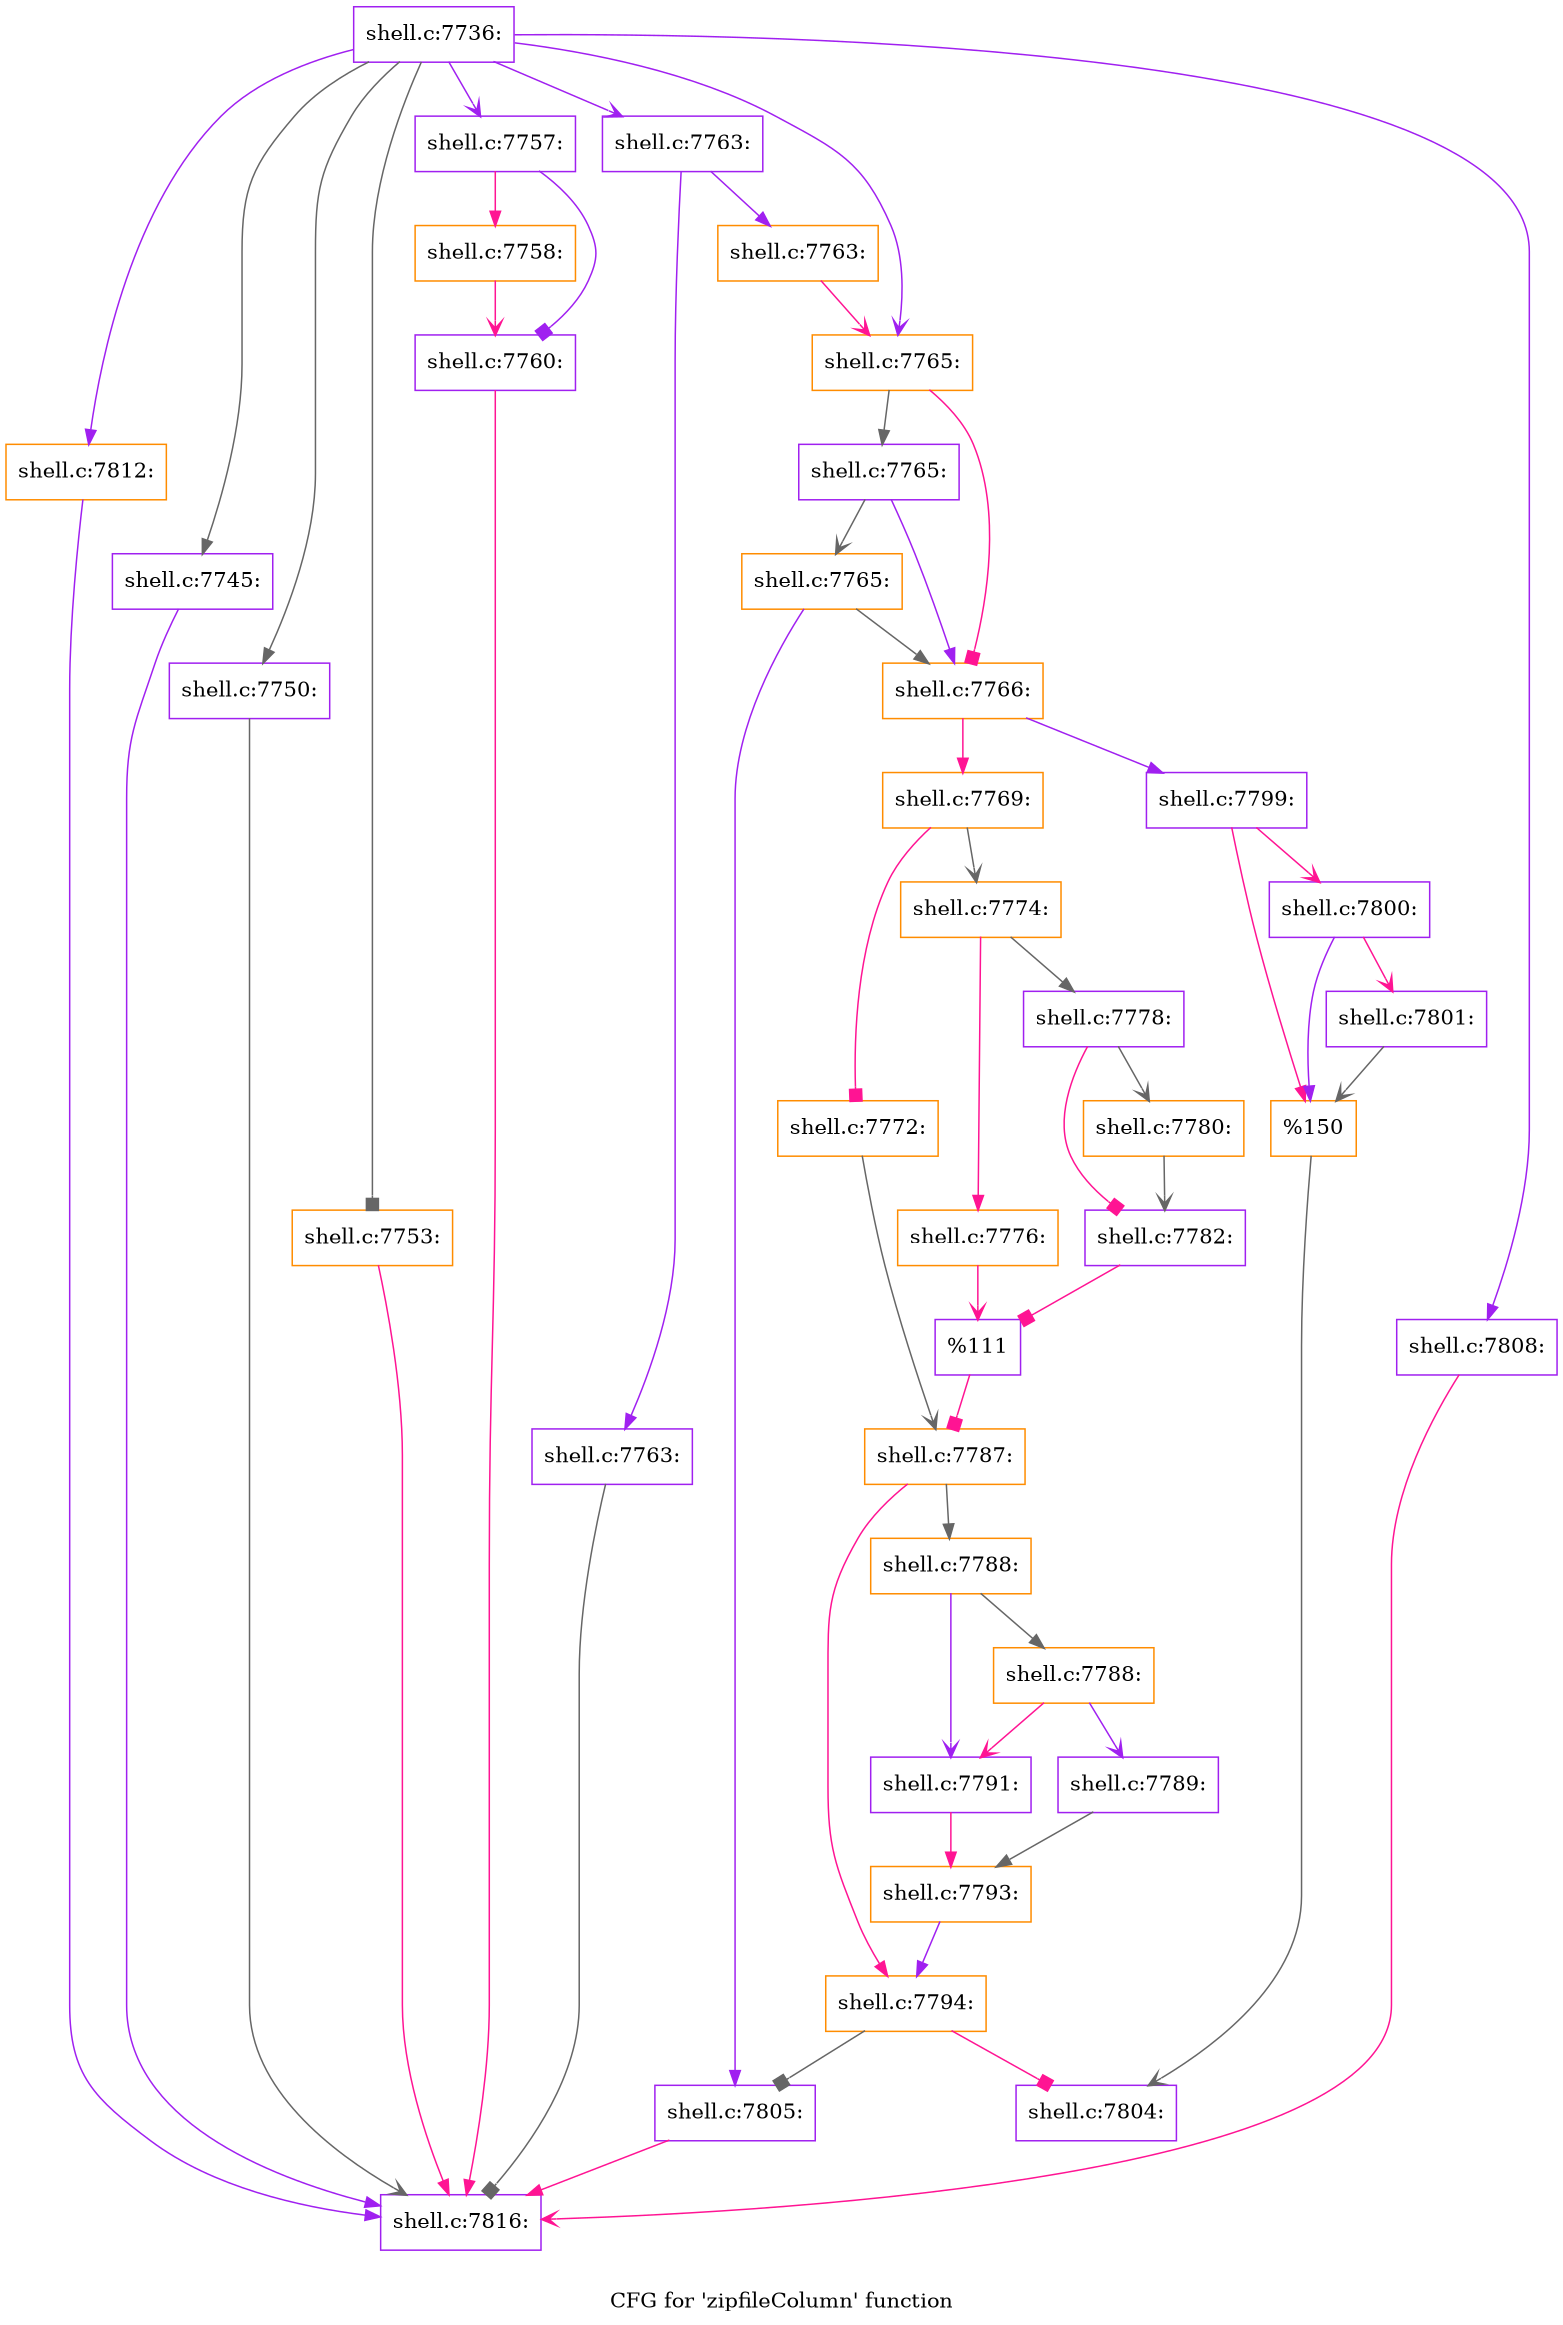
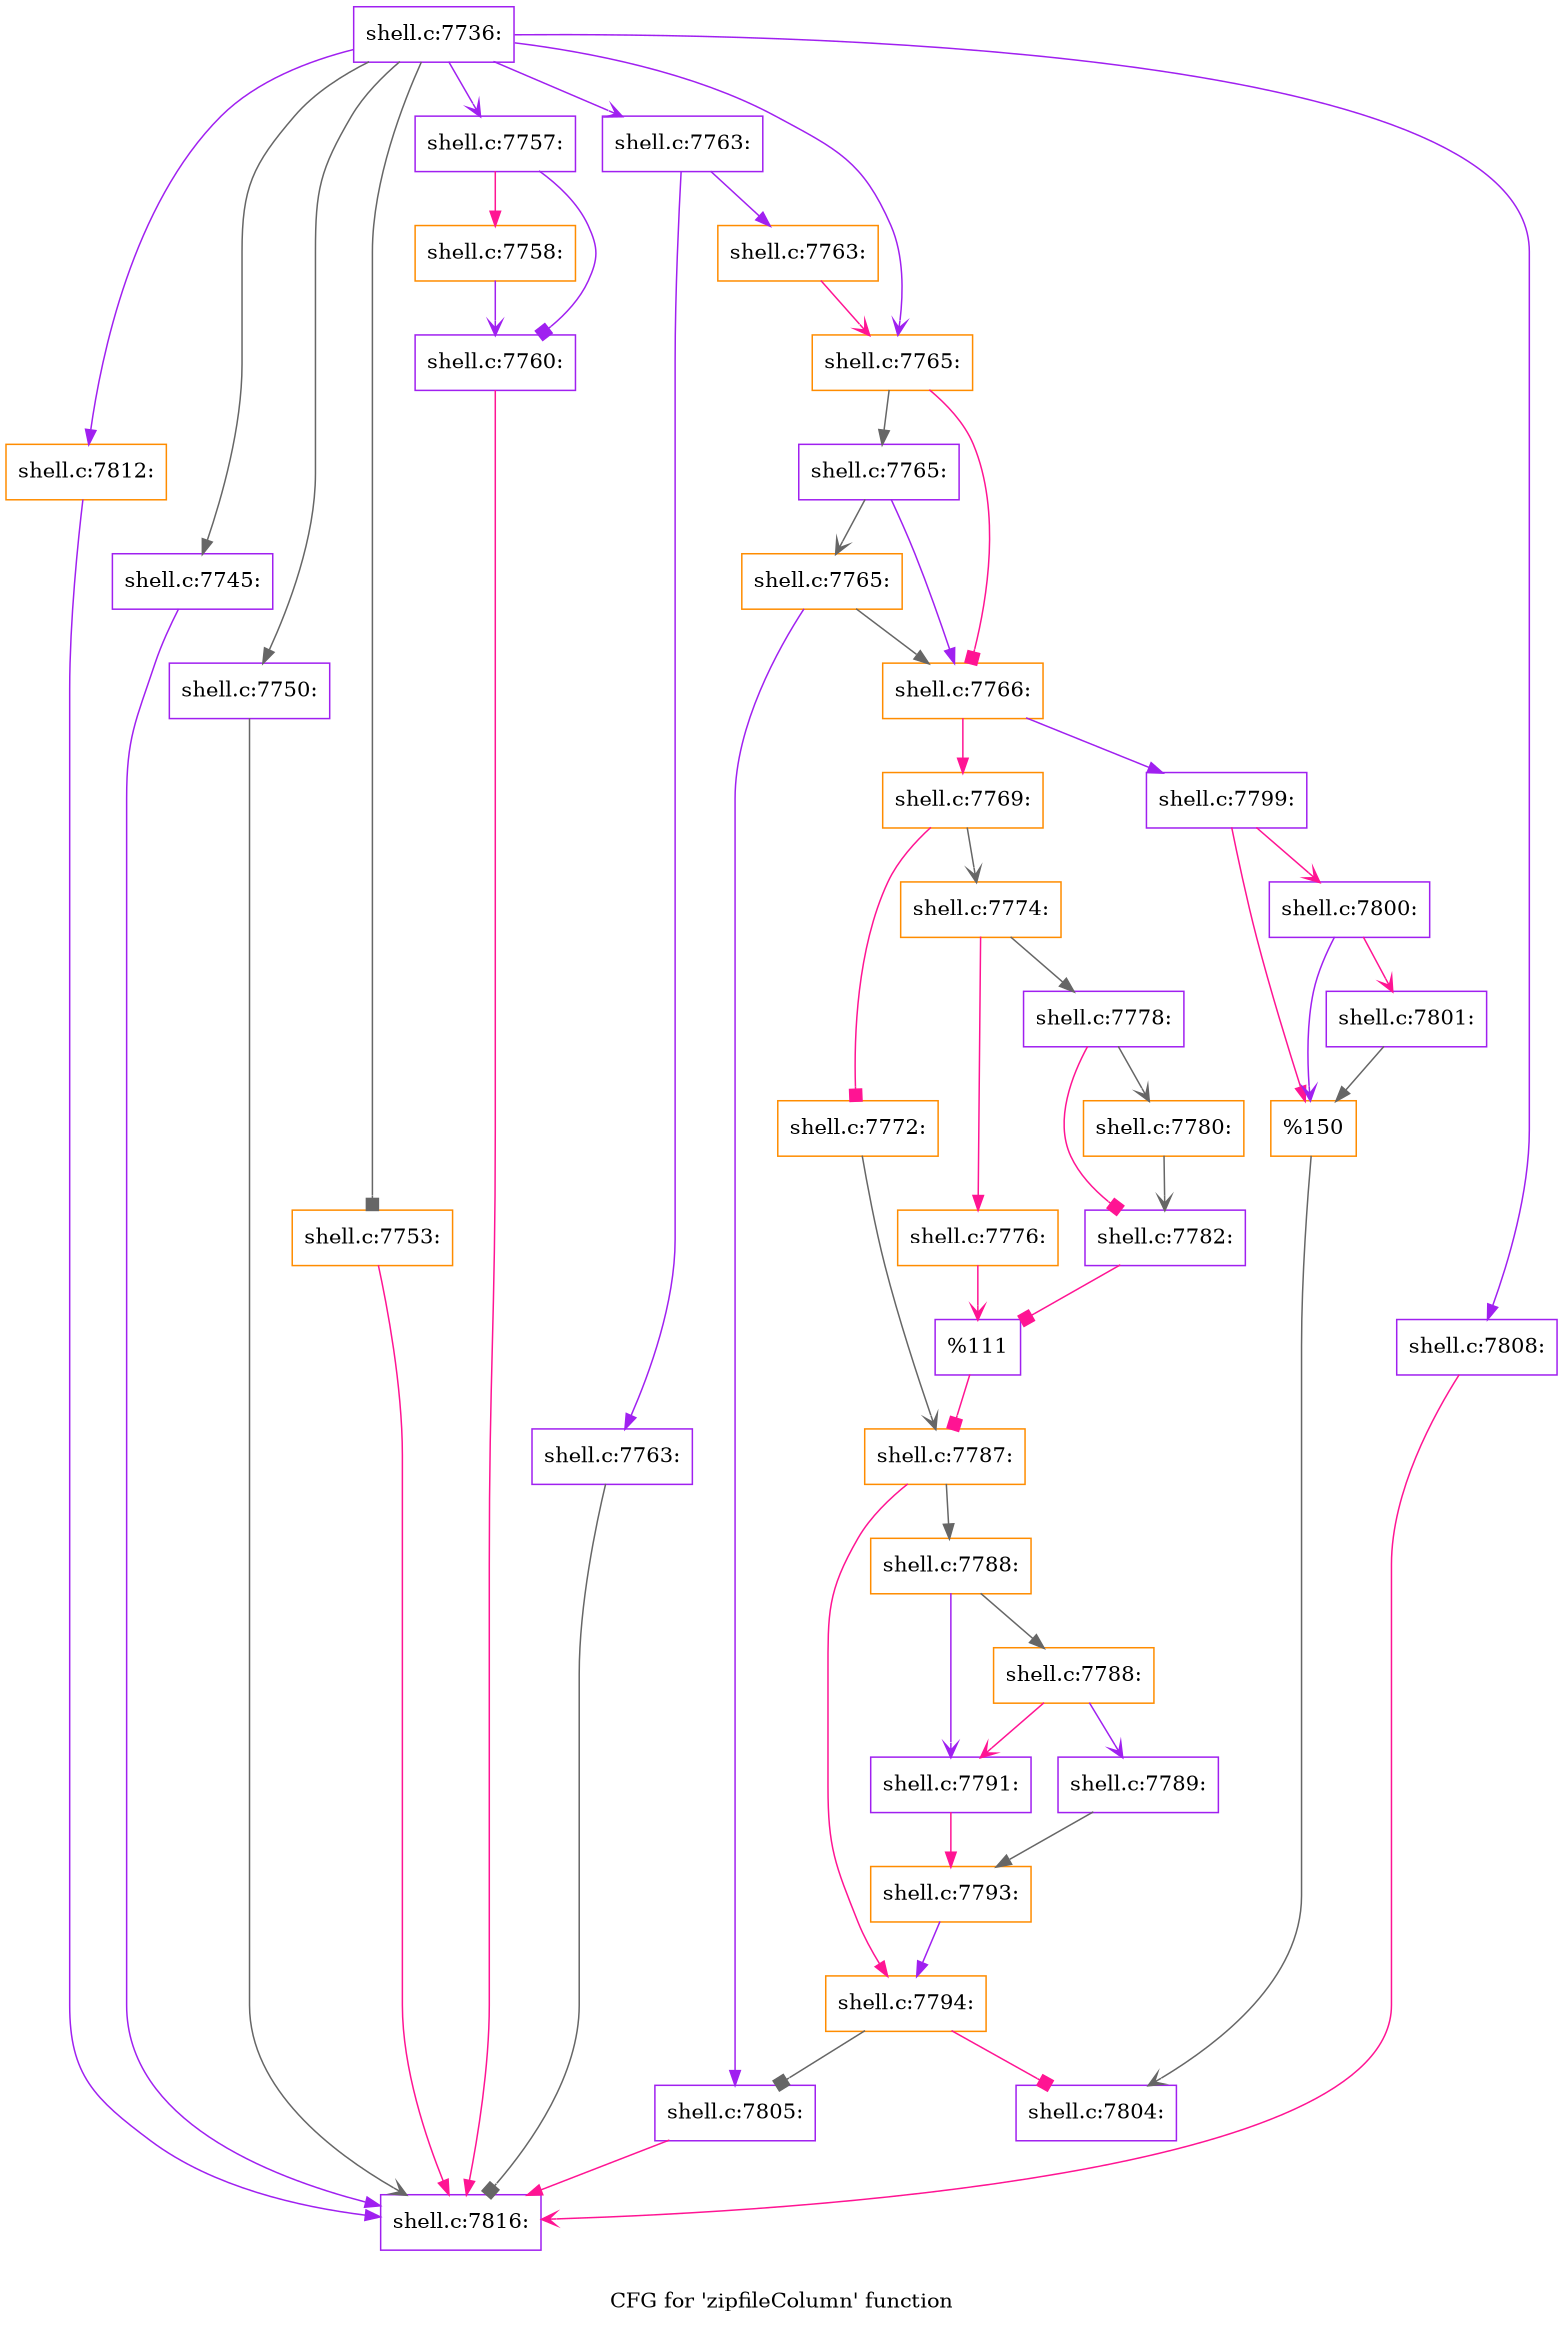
edge "shell.c:7758:" -> "shell.c:7760:": color deeppink -> purple
edge "shell.c:7800:" -> "%150": arrowhead normal -> vee
edge "shell.c:7801:" -> "%150": arrowhead vee -> normal
